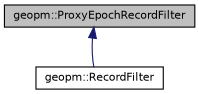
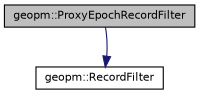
edge "geopm::RecordFilter" -> "geopm::ProxyEpochRecordFilter": reversed
